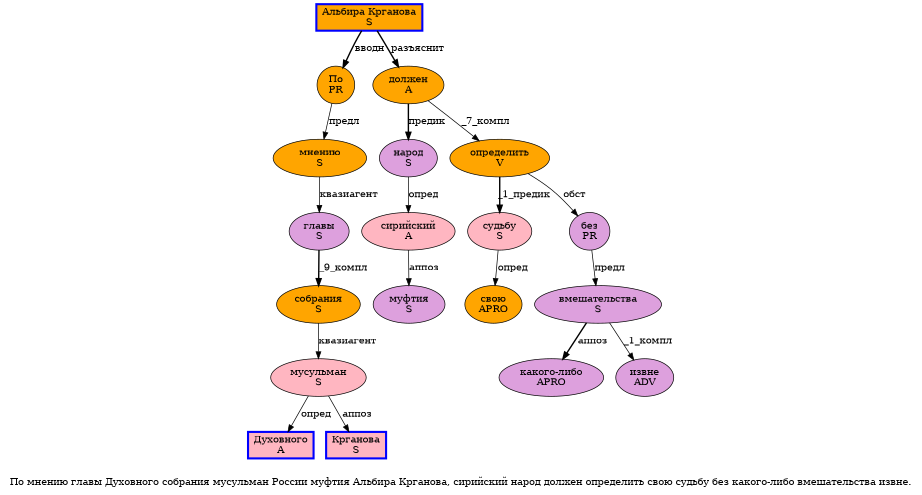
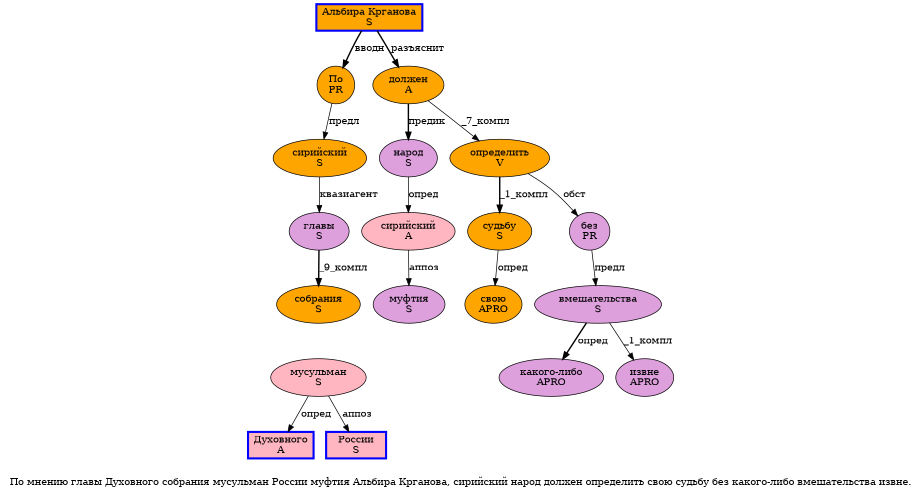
node "мнению S": label "мнению S" -> "сирийский S"
edge "определить V" -> "судьбу S": label "_1_предик" -> "_1_компл"
node "судьбу S": fillcolor lightpink -> orange
edge "собрания S" -> "мусульман S": removed, label "квазиагент"
edge "вмешательства S" -> "какого-либо APRO": label "аппоз" -> "опред"
node "извне ADV": label "извне ADV" -> "извне APRO"
node "Крганова S": label "Крганова S" -> "России S"
